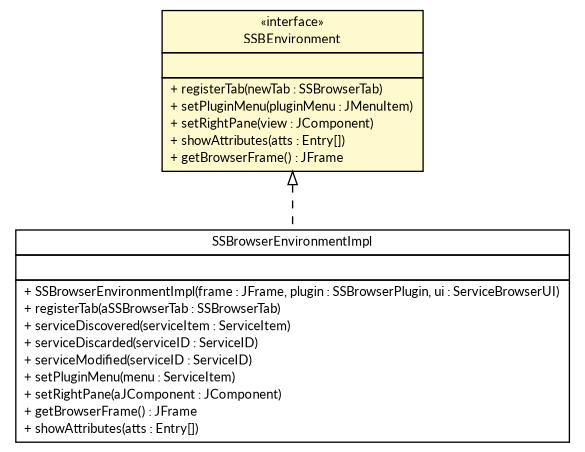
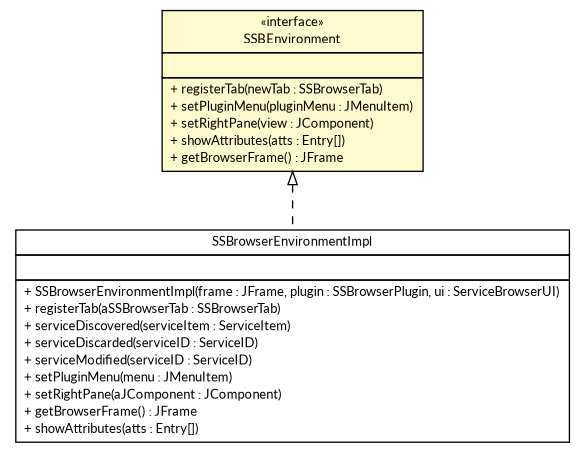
node "SSBrowserEnvironmentImpl": text "+ setPluginMenu(menu : ServiceItem)" -> "+ setPluginMenu(menu : JMenuItem)"
